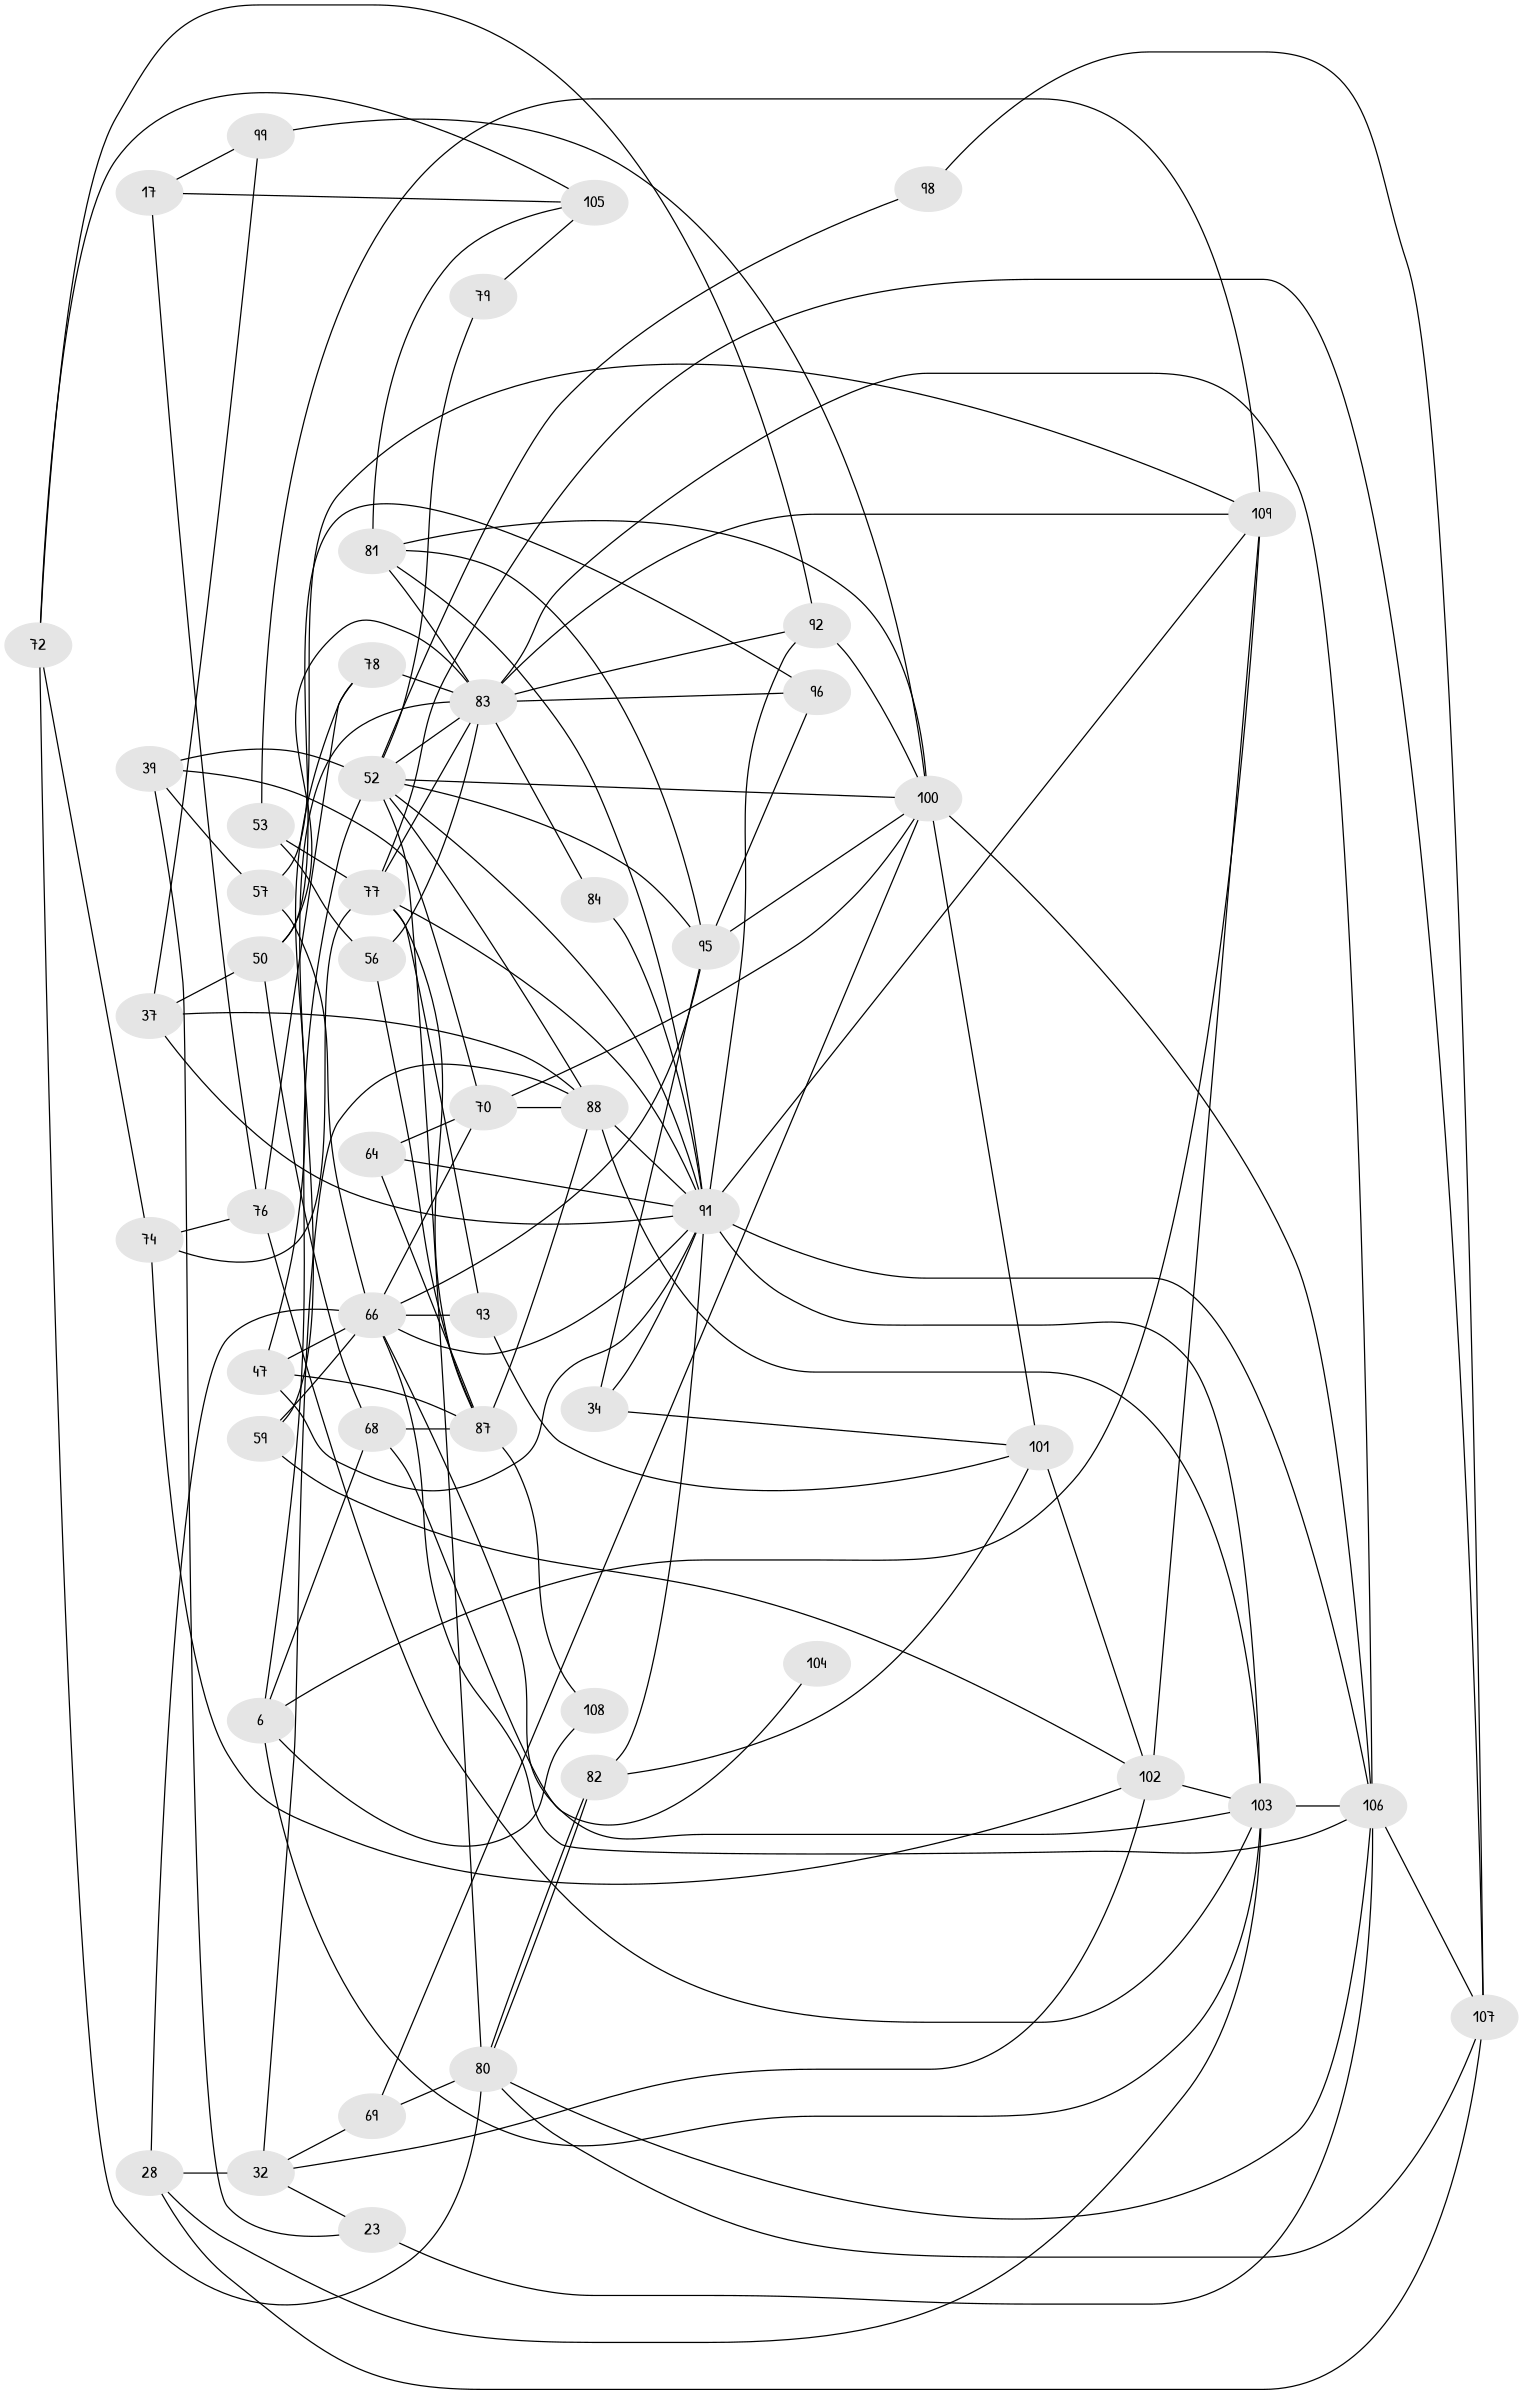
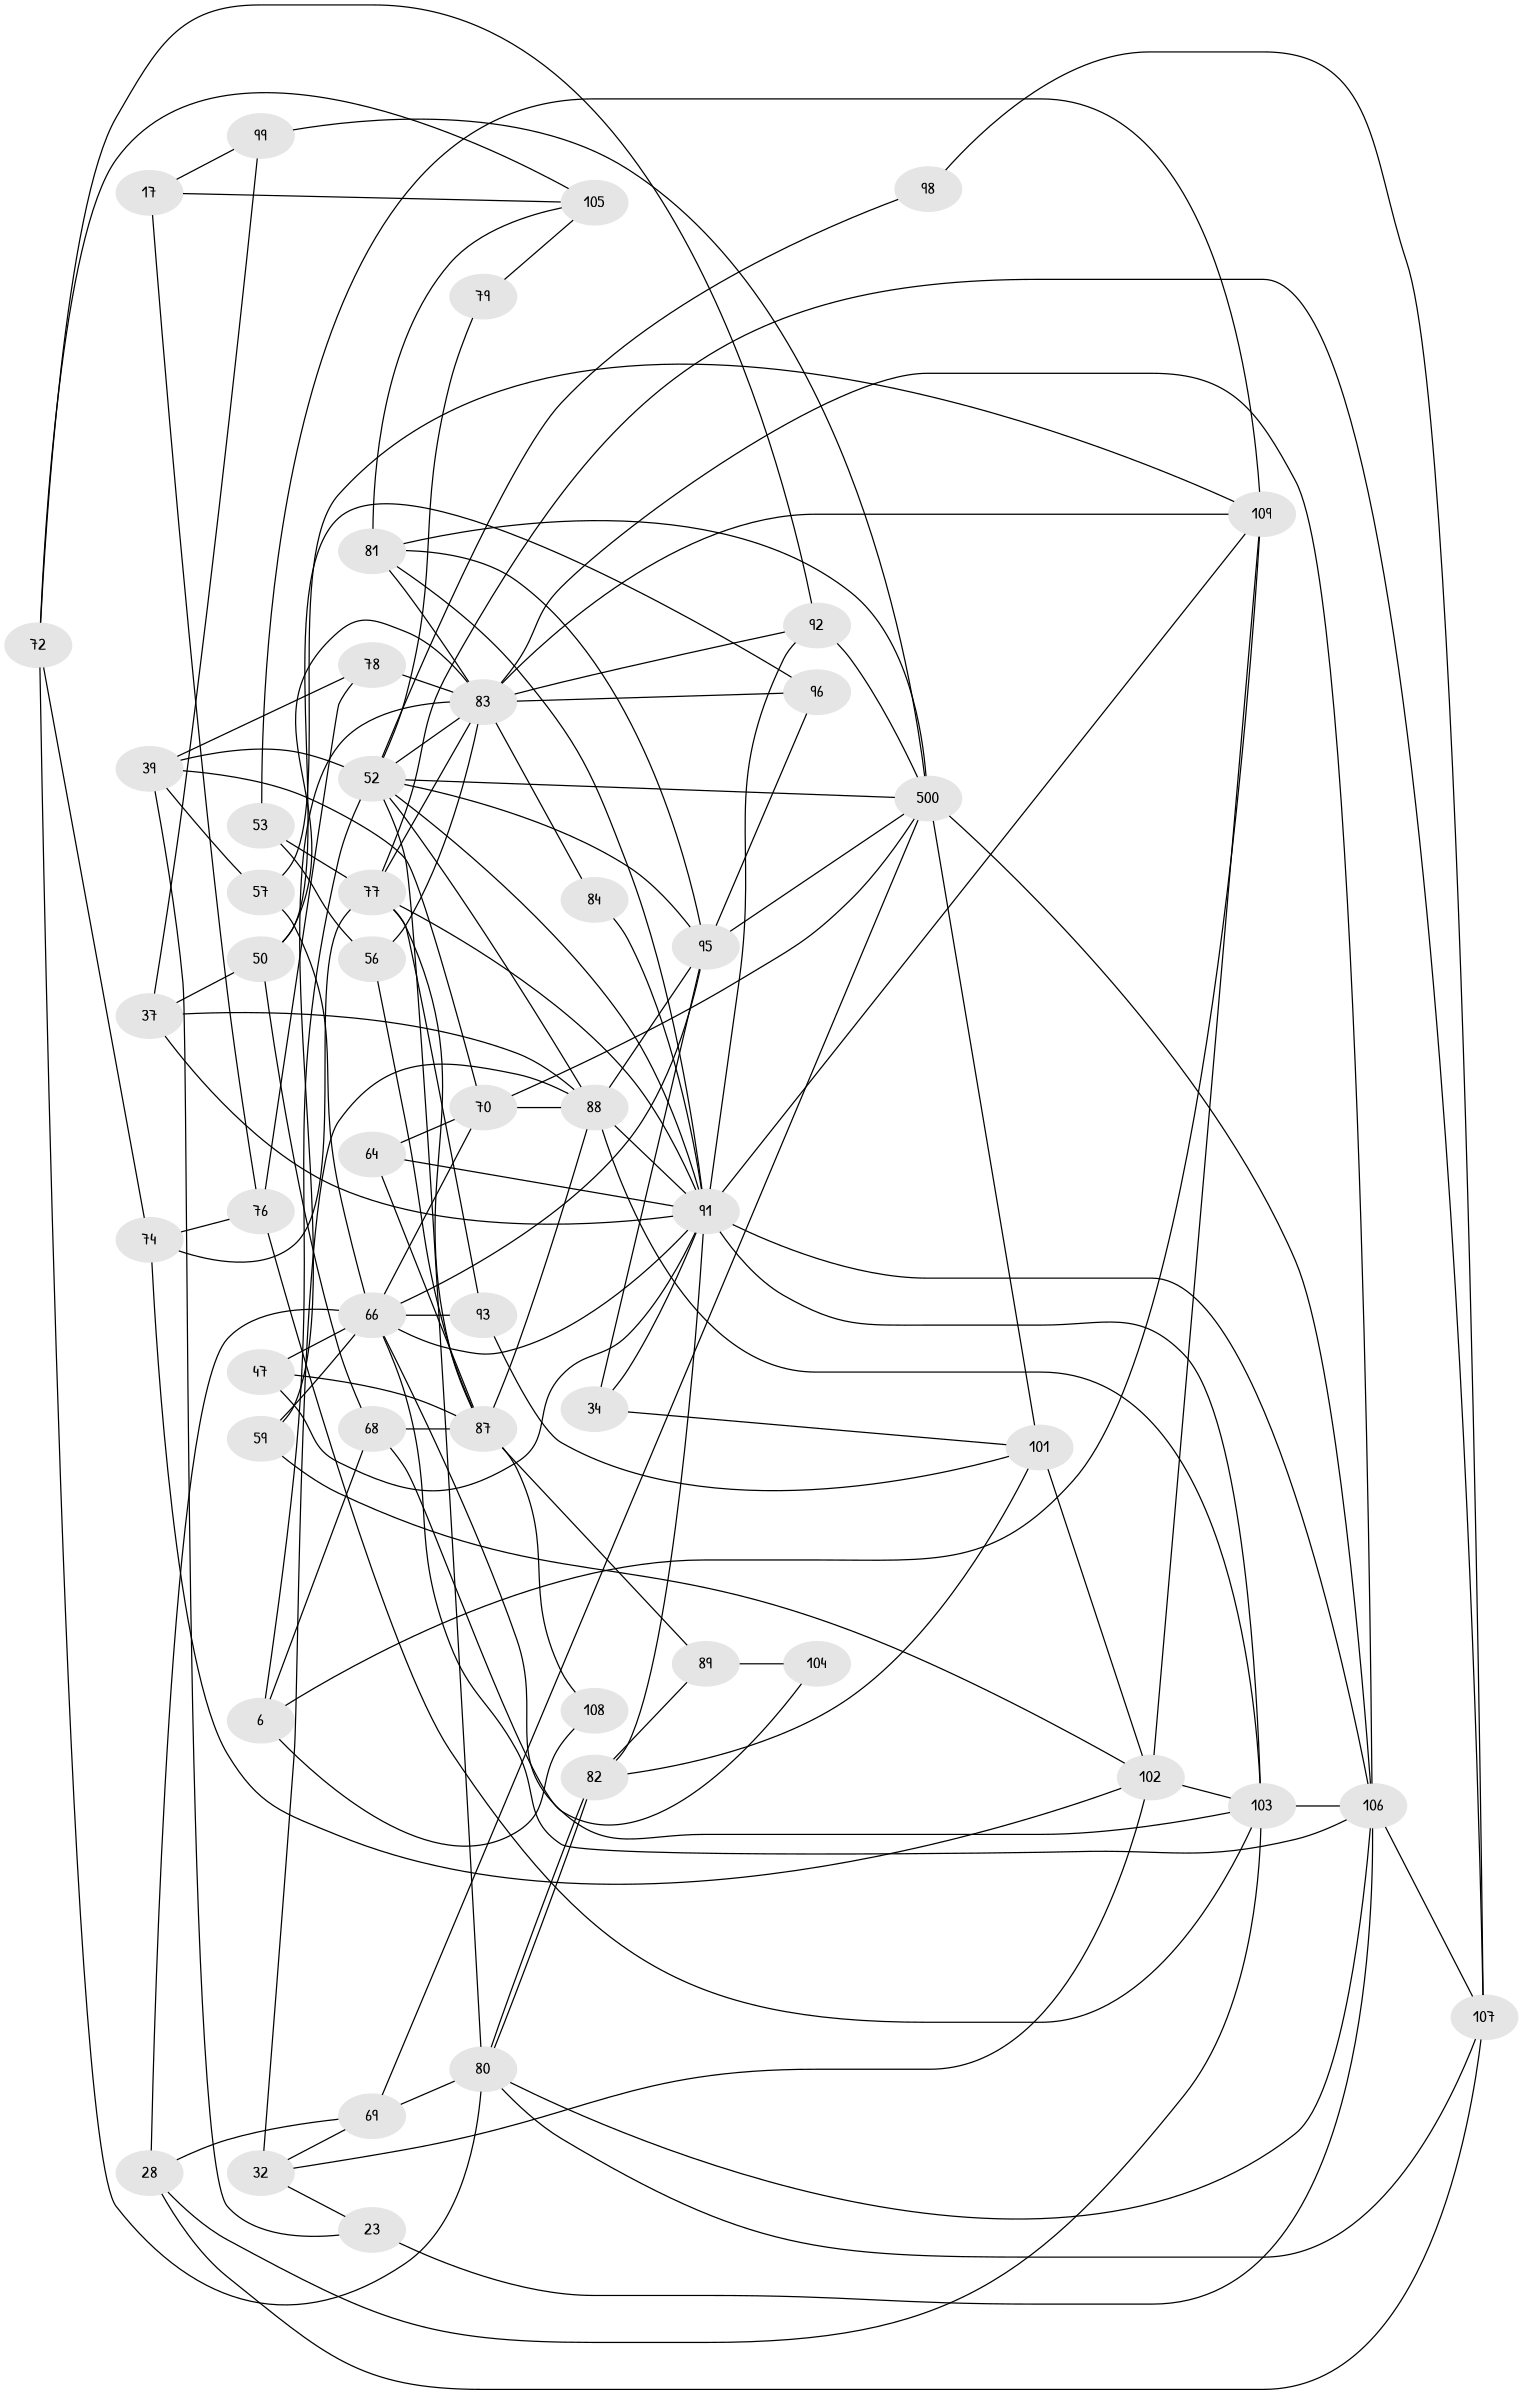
node "100": label "100" -> "500"
edge "78" -- "47": now "78" -- "39"
edge "95" -- "88": added
node "89": added
edge "6" -- "103": removed
edge "28" -- "32": now "28" -- "69"
